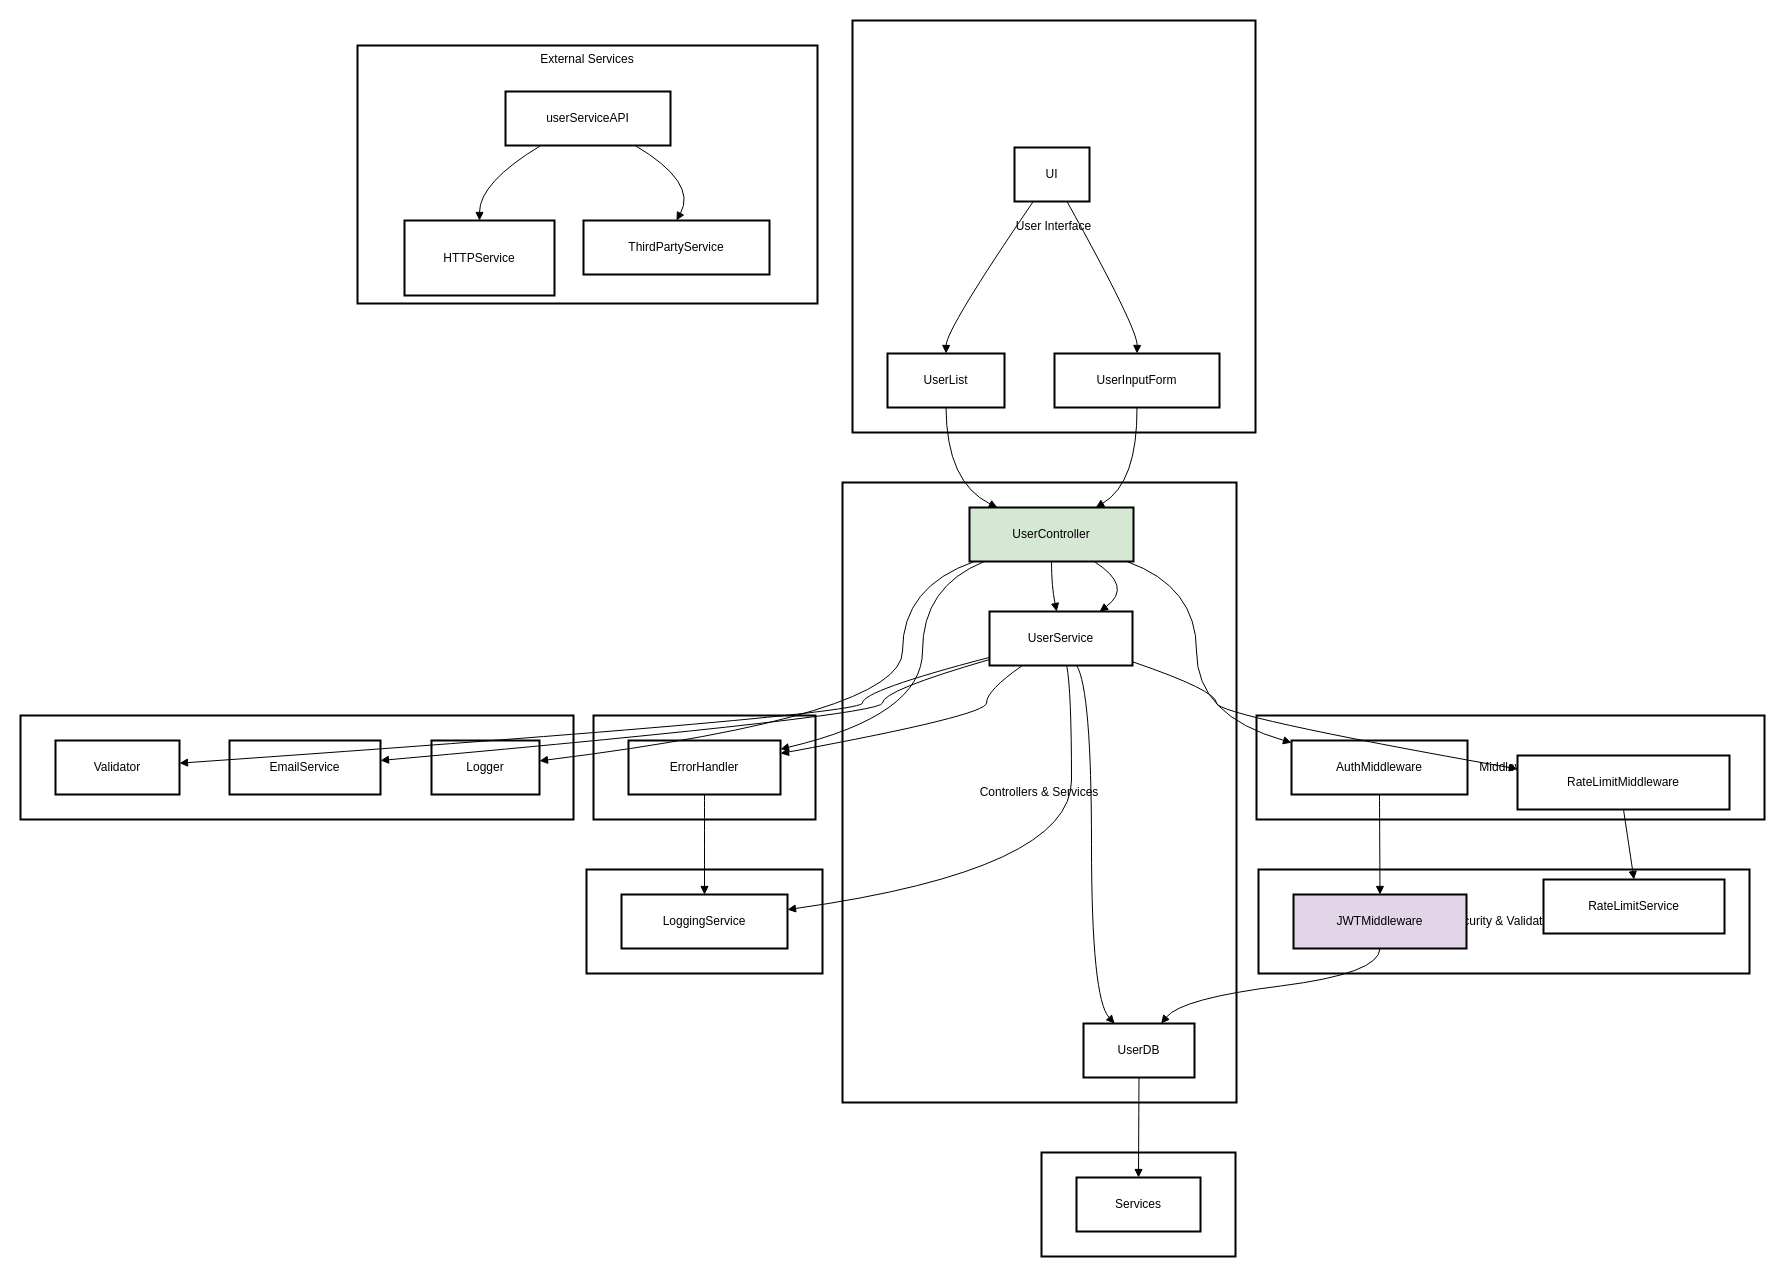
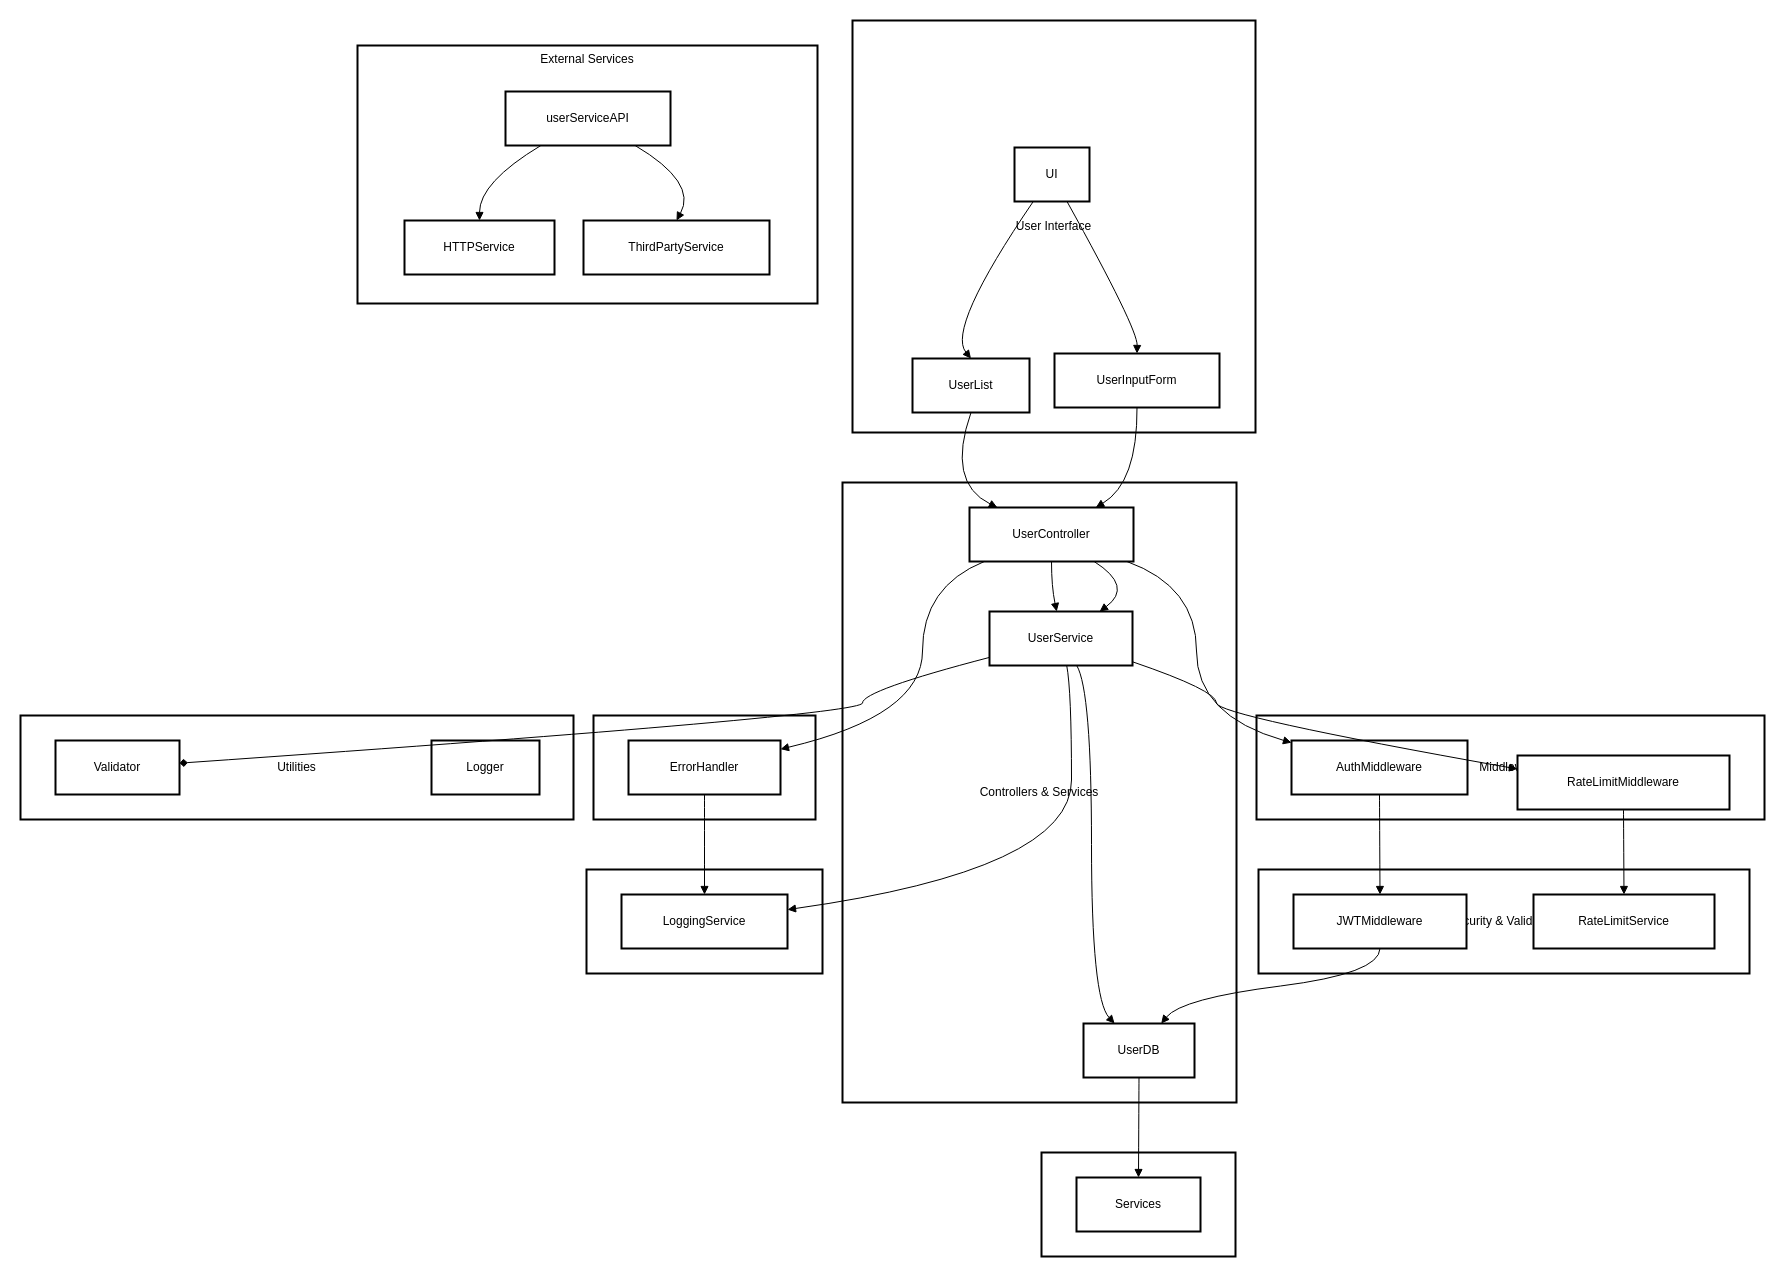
node "HTTPService": size 150x75 -> 150x54
node "UserList": moved (946, 381) -> (971, 386)
node "UserController": fillcolor #d5e8d4 -> #ffffff
edge "UserController" -> "Logger": removed
edge "UserService" -> "ErrorHandler": removed
edge "UserService" -> "EmailService": removed
edge "UserService" -> "Validator": arrowhead block -> diamond
node "EmailService": removed
node "RateLimitService": moved (1634, 907) -> (1624, 922)
node "JWTMiddleware": fillcolor #e1d5e7 -> #ffffff
